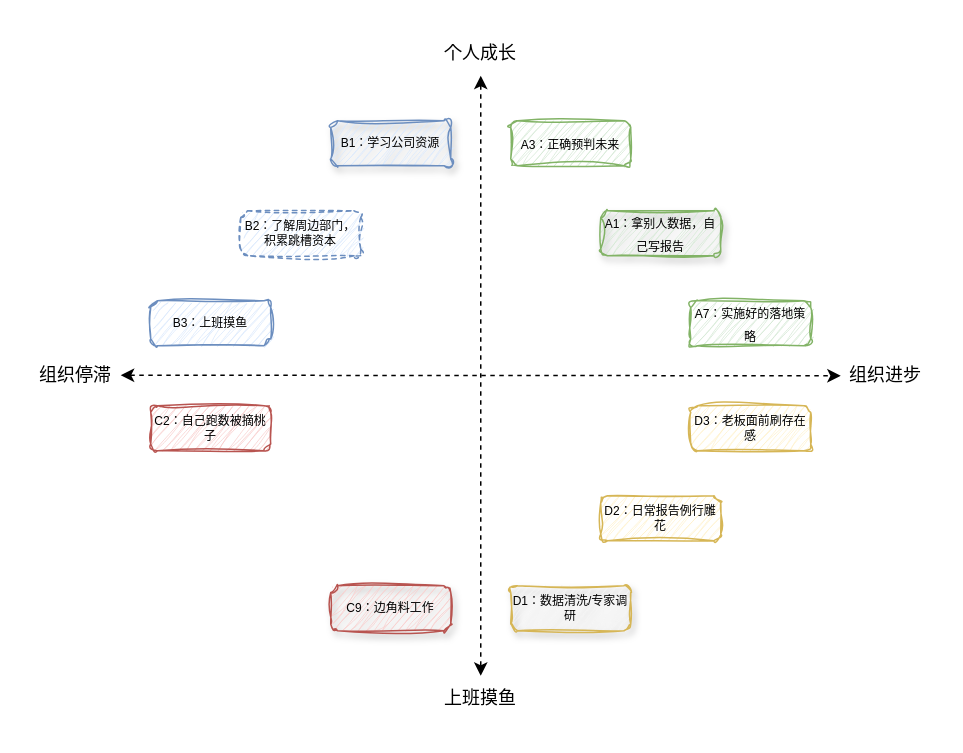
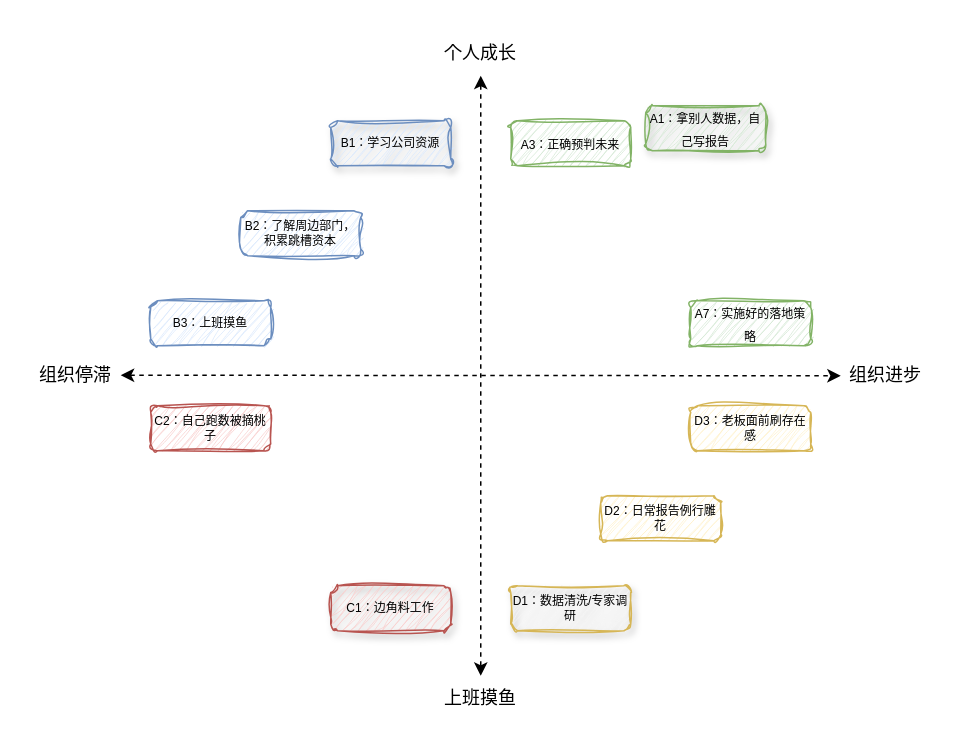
node "B2：了解周边部门，积累跳槽资本": style dashed -> solid
node "A1：拿别人数据，自己写报告": moved (661, 233) -> (706, 128)
node "C9：边角料工作": label "C9：边角料工作" -> "C1：边角料工作"
